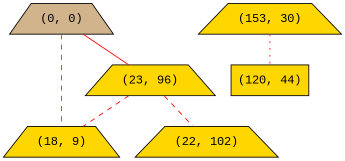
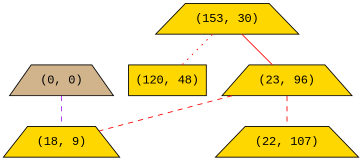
edge "(0, 0)" -- "(23, 96)": now "(153, 30)" -- "(23, 96)"
node "(120, 44)": label "(120, 44)" -> "(120, 48)"
node "(22, 102)": label "(22, 102)" -> "(22, 107)"
